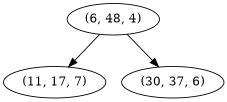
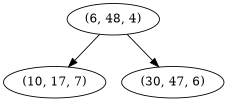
node "(11, 17, 7)": label "(11, 17, 7)" -> "(10, 17, 7)"
node "(30, 37, 6)": label "(30, 37, 6)" -> "(30, 47, 6)"
